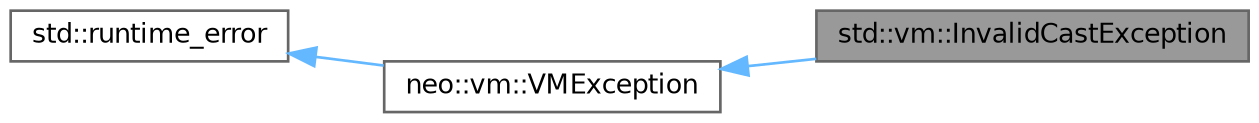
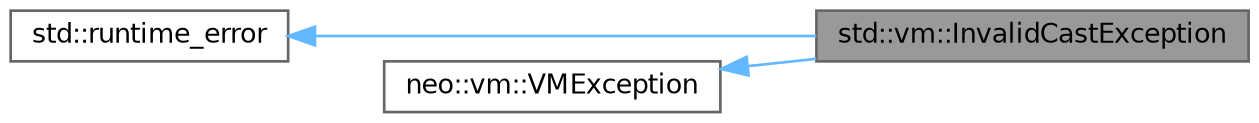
edge "neo::vm::VMException" -> "std::runtime_error": now "std::vm::InvalidCastException" -> "std::runtime_error"
